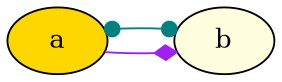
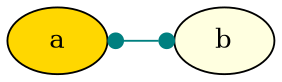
edge "a" -> "b": removed
